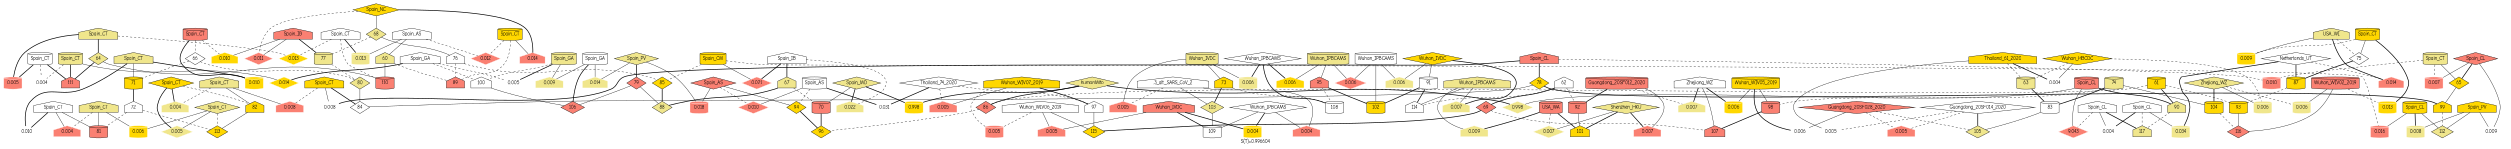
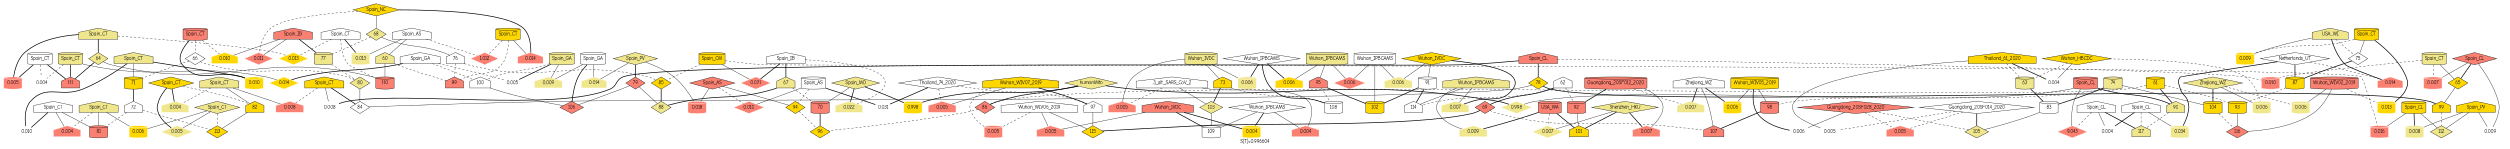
node "0.012": label "0.012" -> "1.012"
edge "94" -- "96": style bold -> dashed
